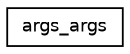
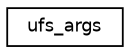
node "args_args": label "args_args" -> "ufs_args"
